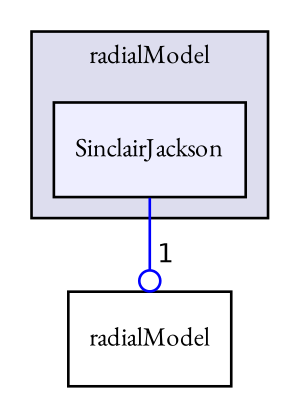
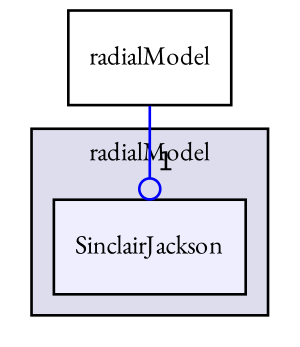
edge "SinclairJackson" -> "radialModel": reversed
